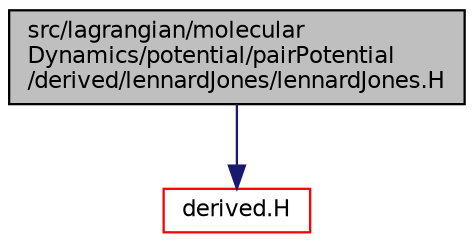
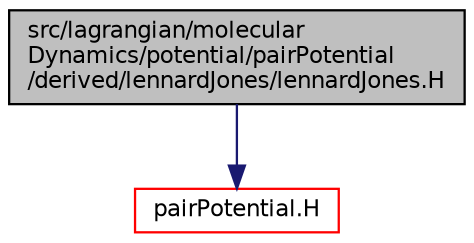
node "derived.H": label "derived.H" -> "pairPotential.H"
